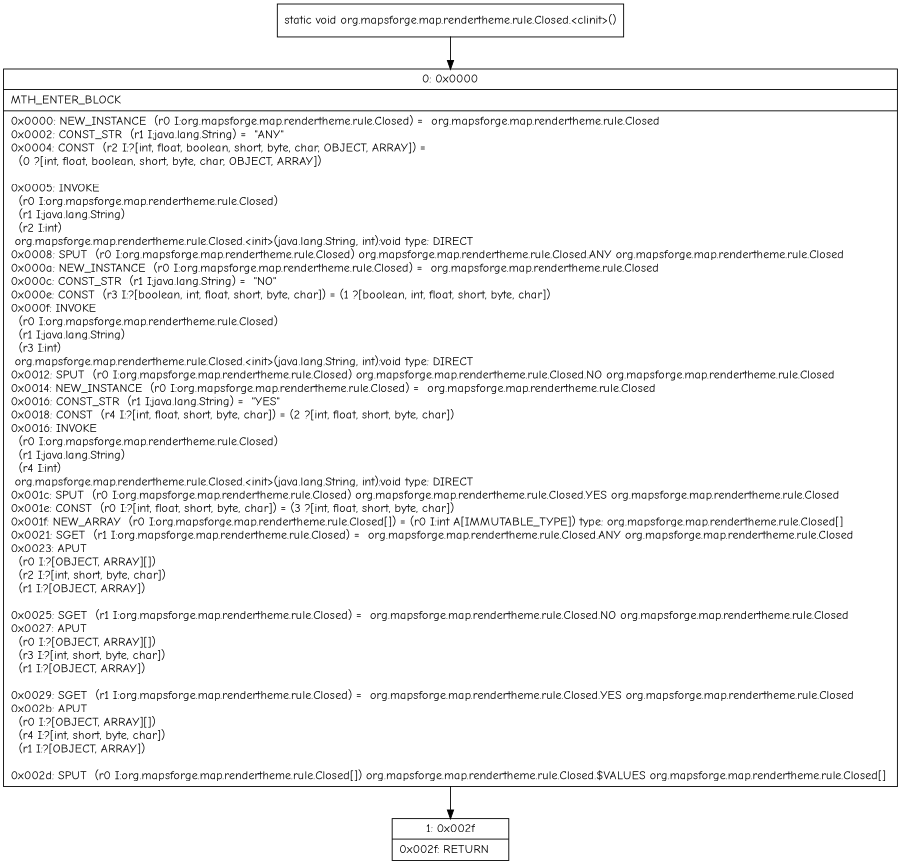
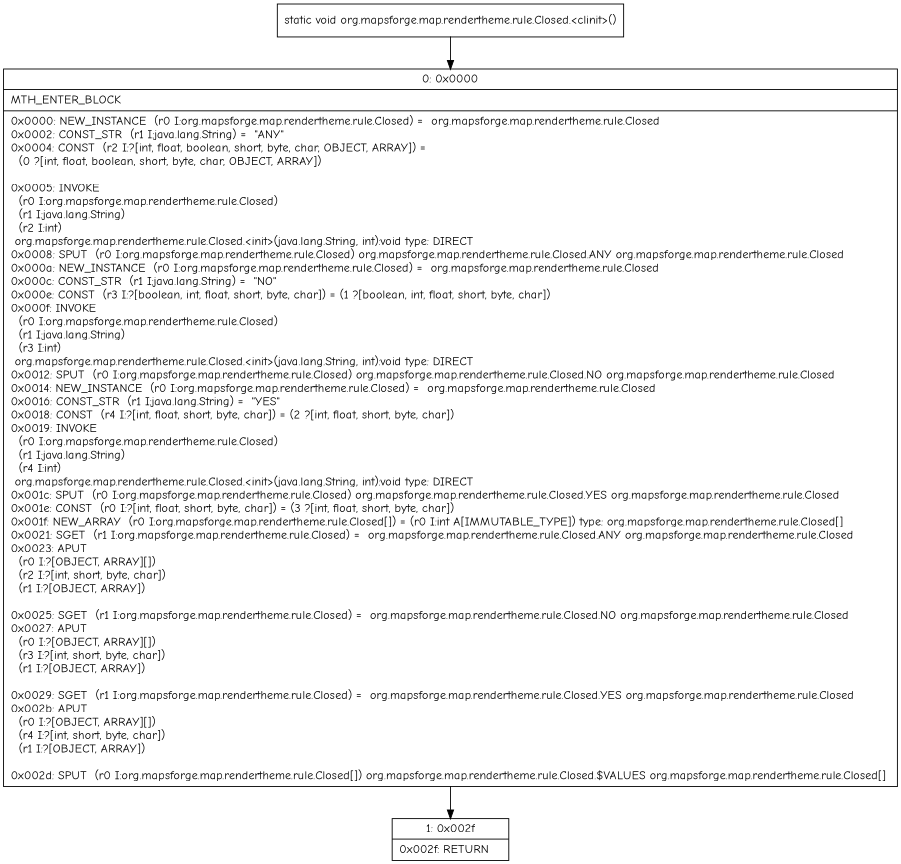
node "0: 0x0000": text "0x0016: INVOKE" -> "0x0019: INVOKE"
